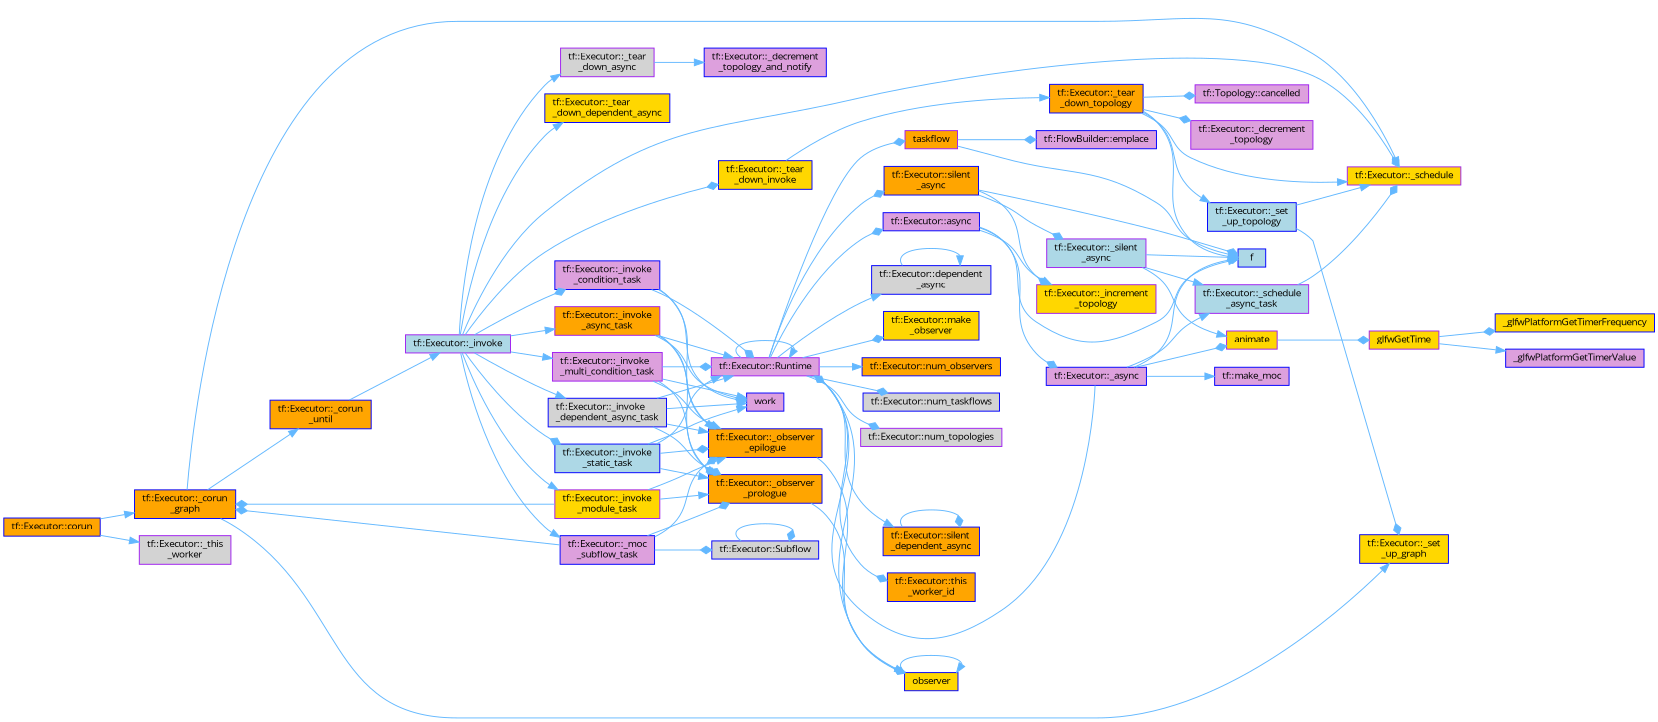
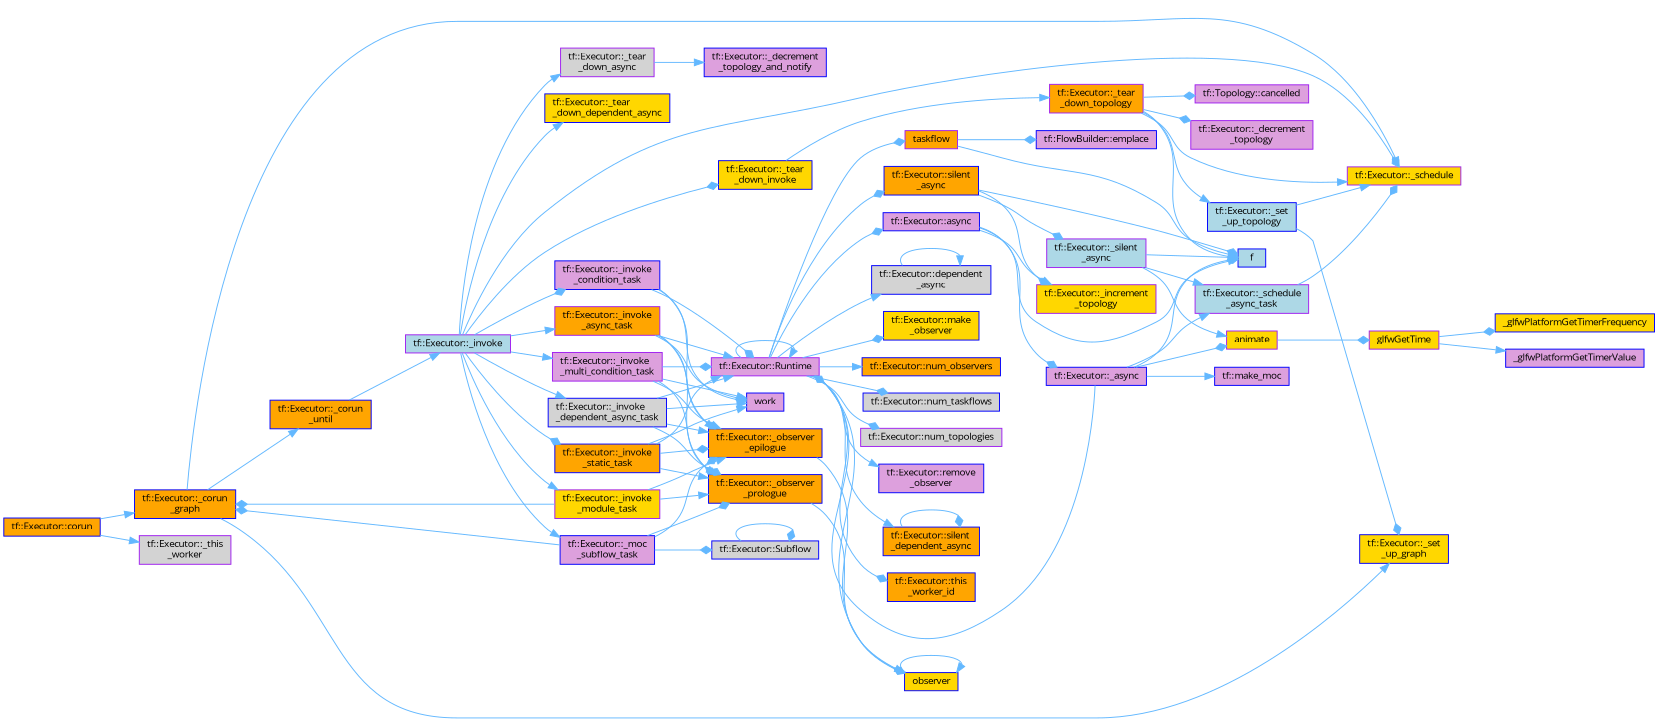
node "tf::Executor::_tear _down_topology": color blue -> purple
node "tf::Executor::_invoke _static_task": fillcolor lightblue -> orange
node "tf::Executor::remove _observer": added
